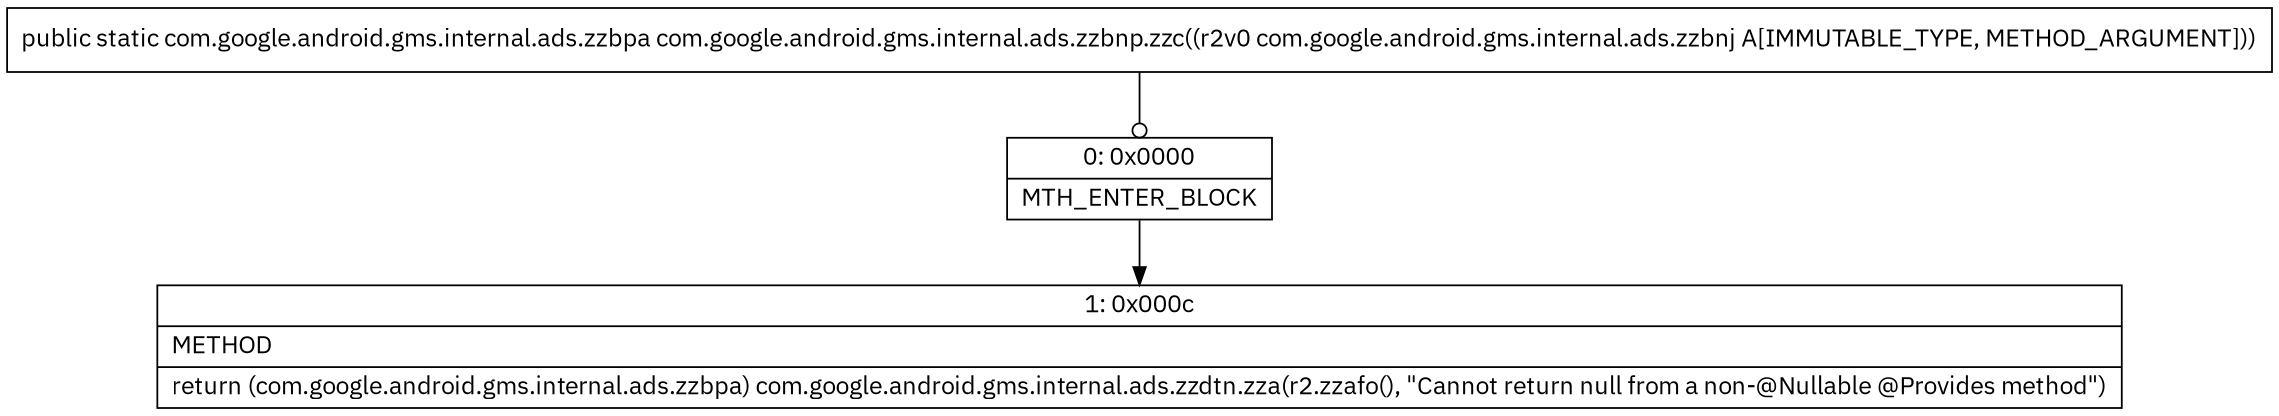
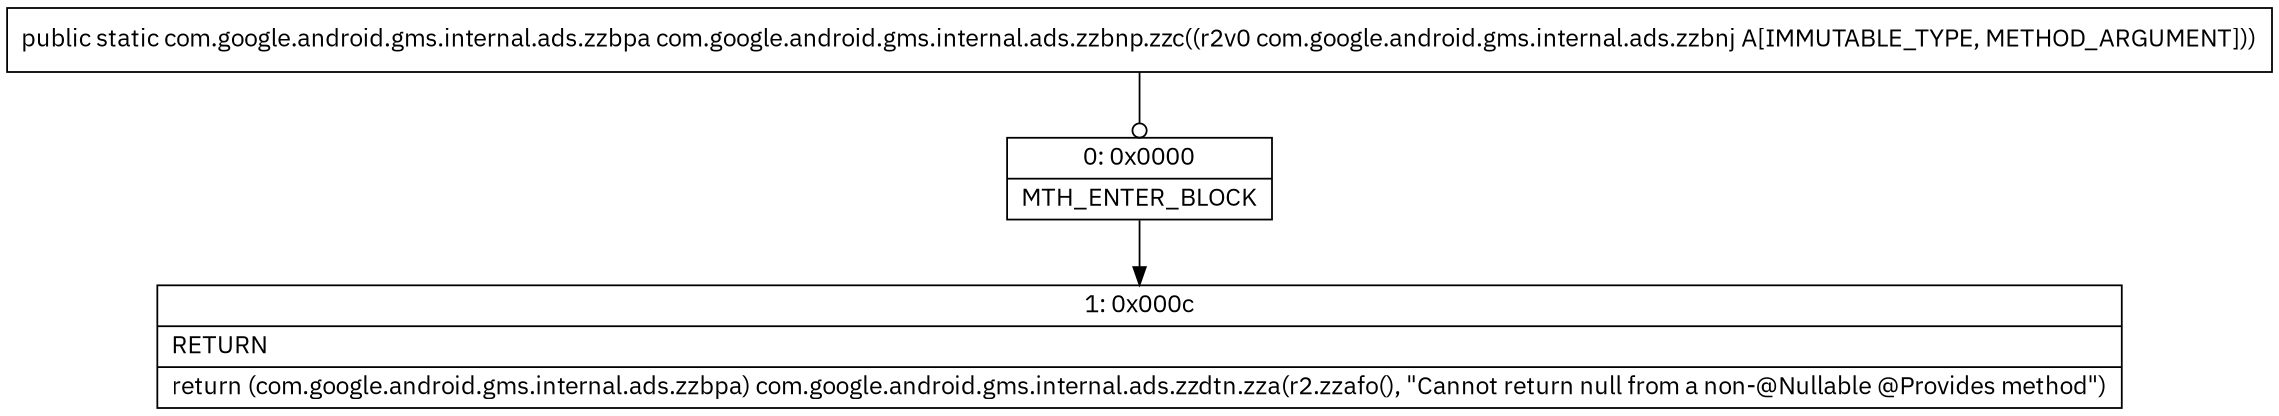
node "1: 0x000c": text "METHOD" -> "RETURN"
